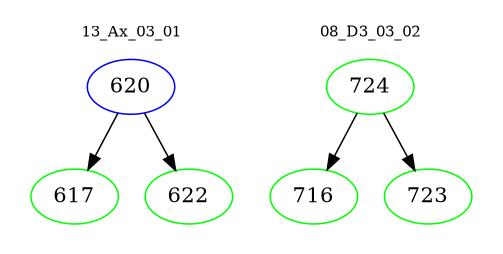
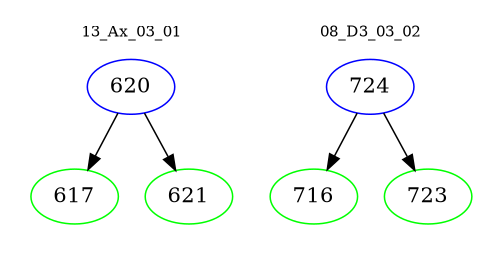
node "724": color green -> blue
node "622": label "622" -> "621"
